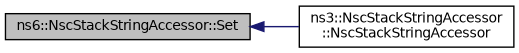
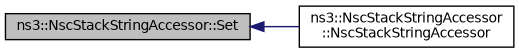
node "ns6::NscStackStringAccessor::Set": label "ns6::NscStackStringAccessor::Set" -> "ns3::NscStackStringAccessor::Set"
